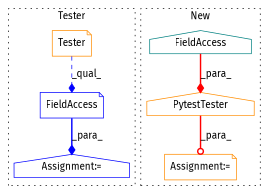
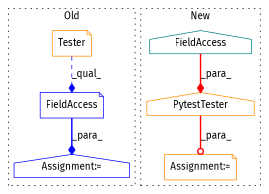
cluster "Tester": label "Tester" -> "Old"
